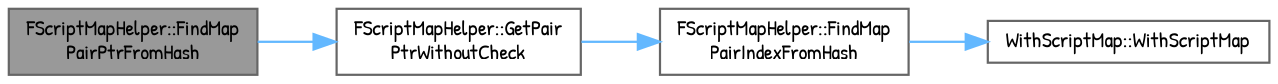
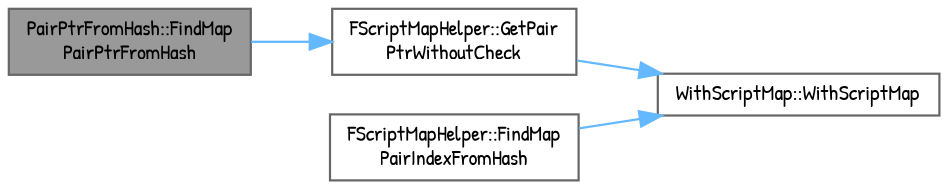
node "FScriptMapHelper::FindMap PairPtrFromHash": label "FScriptMapHelper::FindMap PairPtrFromHash" -> "PairPtrFromHash::FindMap PairPtrFromHash"
edge "FScriptMapHelper::GetPair PtrWithoutCheck" -> "FScriptMapHelper::FindMap PairIndexFromHash": now "FScriptMapHelper::GetPair PtrWithoutCheck" -> "WithScriptMap::WithScriptMap"
